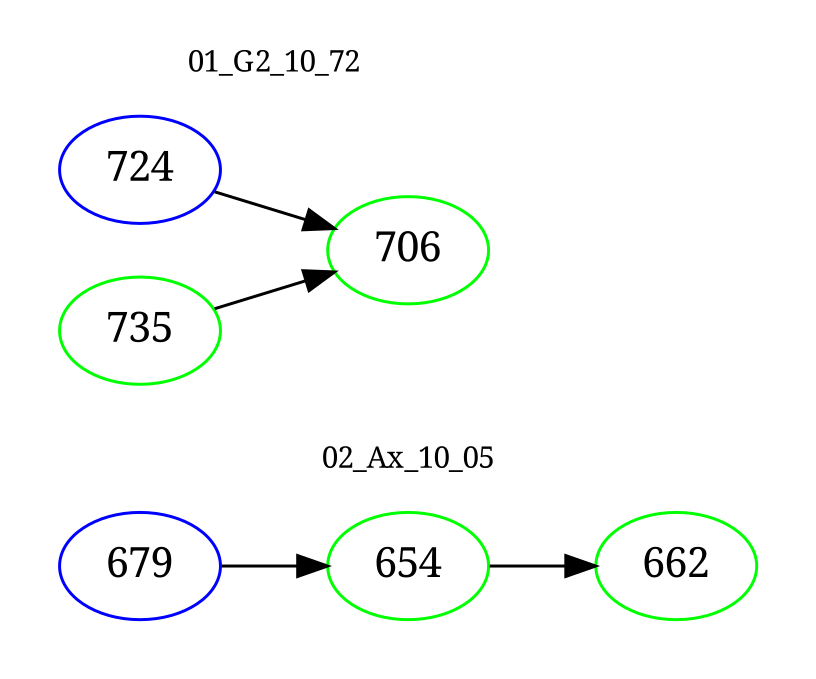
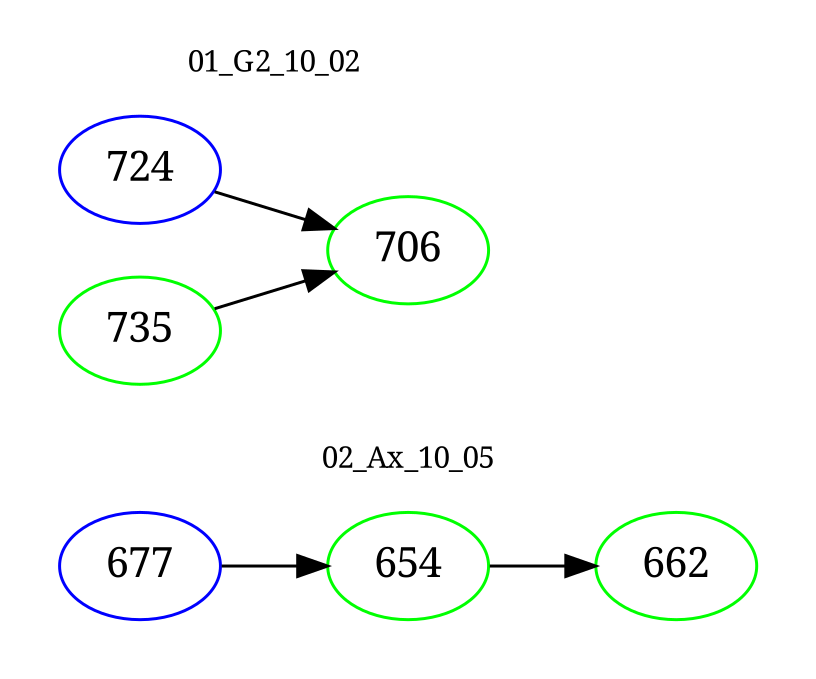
cluster "01_G2_10_72": label "01_G2_10_72" -> "01_G2_10_02"
node "679": label "679" -> "677"
